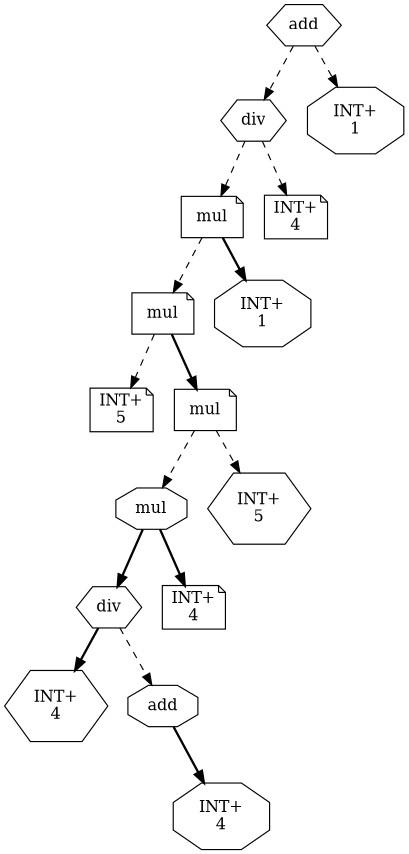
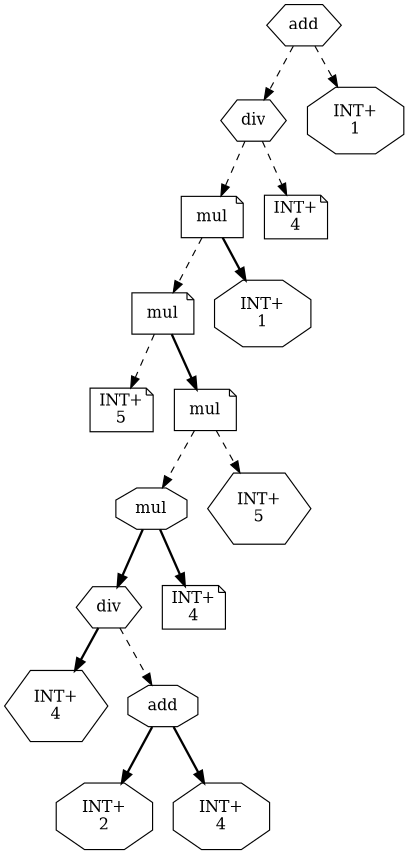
node "INT+ 2": added
